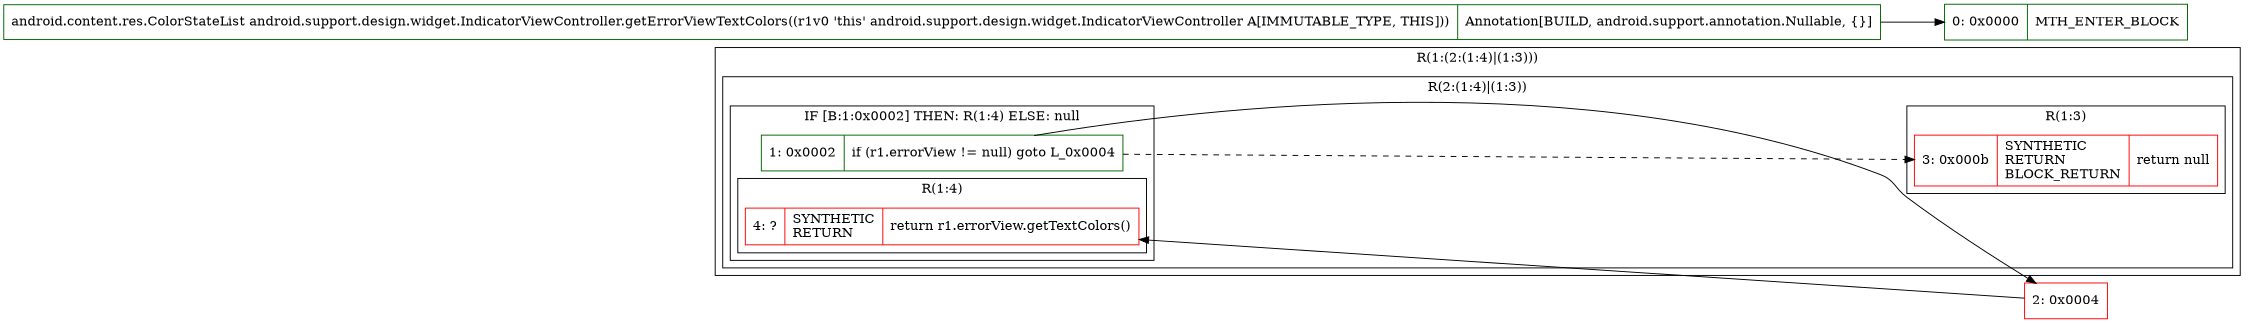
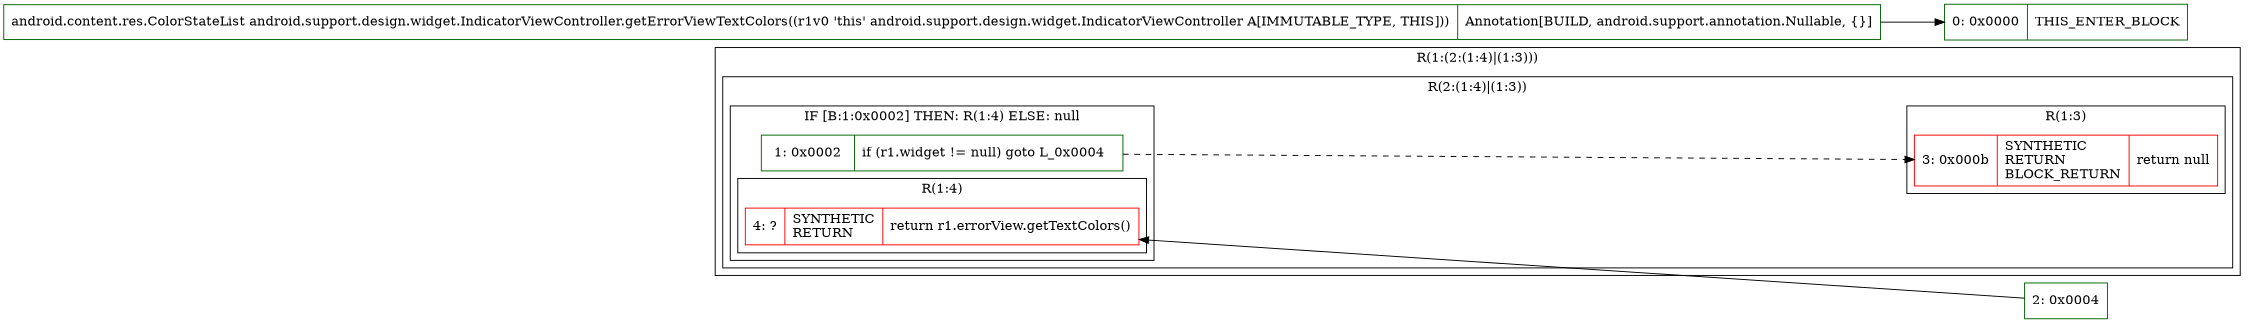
node "0: 0x0000": text "MTH_ENTER_BLOCK" -> "THIS_ENTER_BLOCK"
edge "1: 0x0002" -> "2: 0x0004": removed
node "1: 0x0002": text "if (r1.errorView != null) goto L_0x0004" -> "if (r1.widget != null) goto L_0x0004"
node "2: 0x0004": color red -> darkgreen
